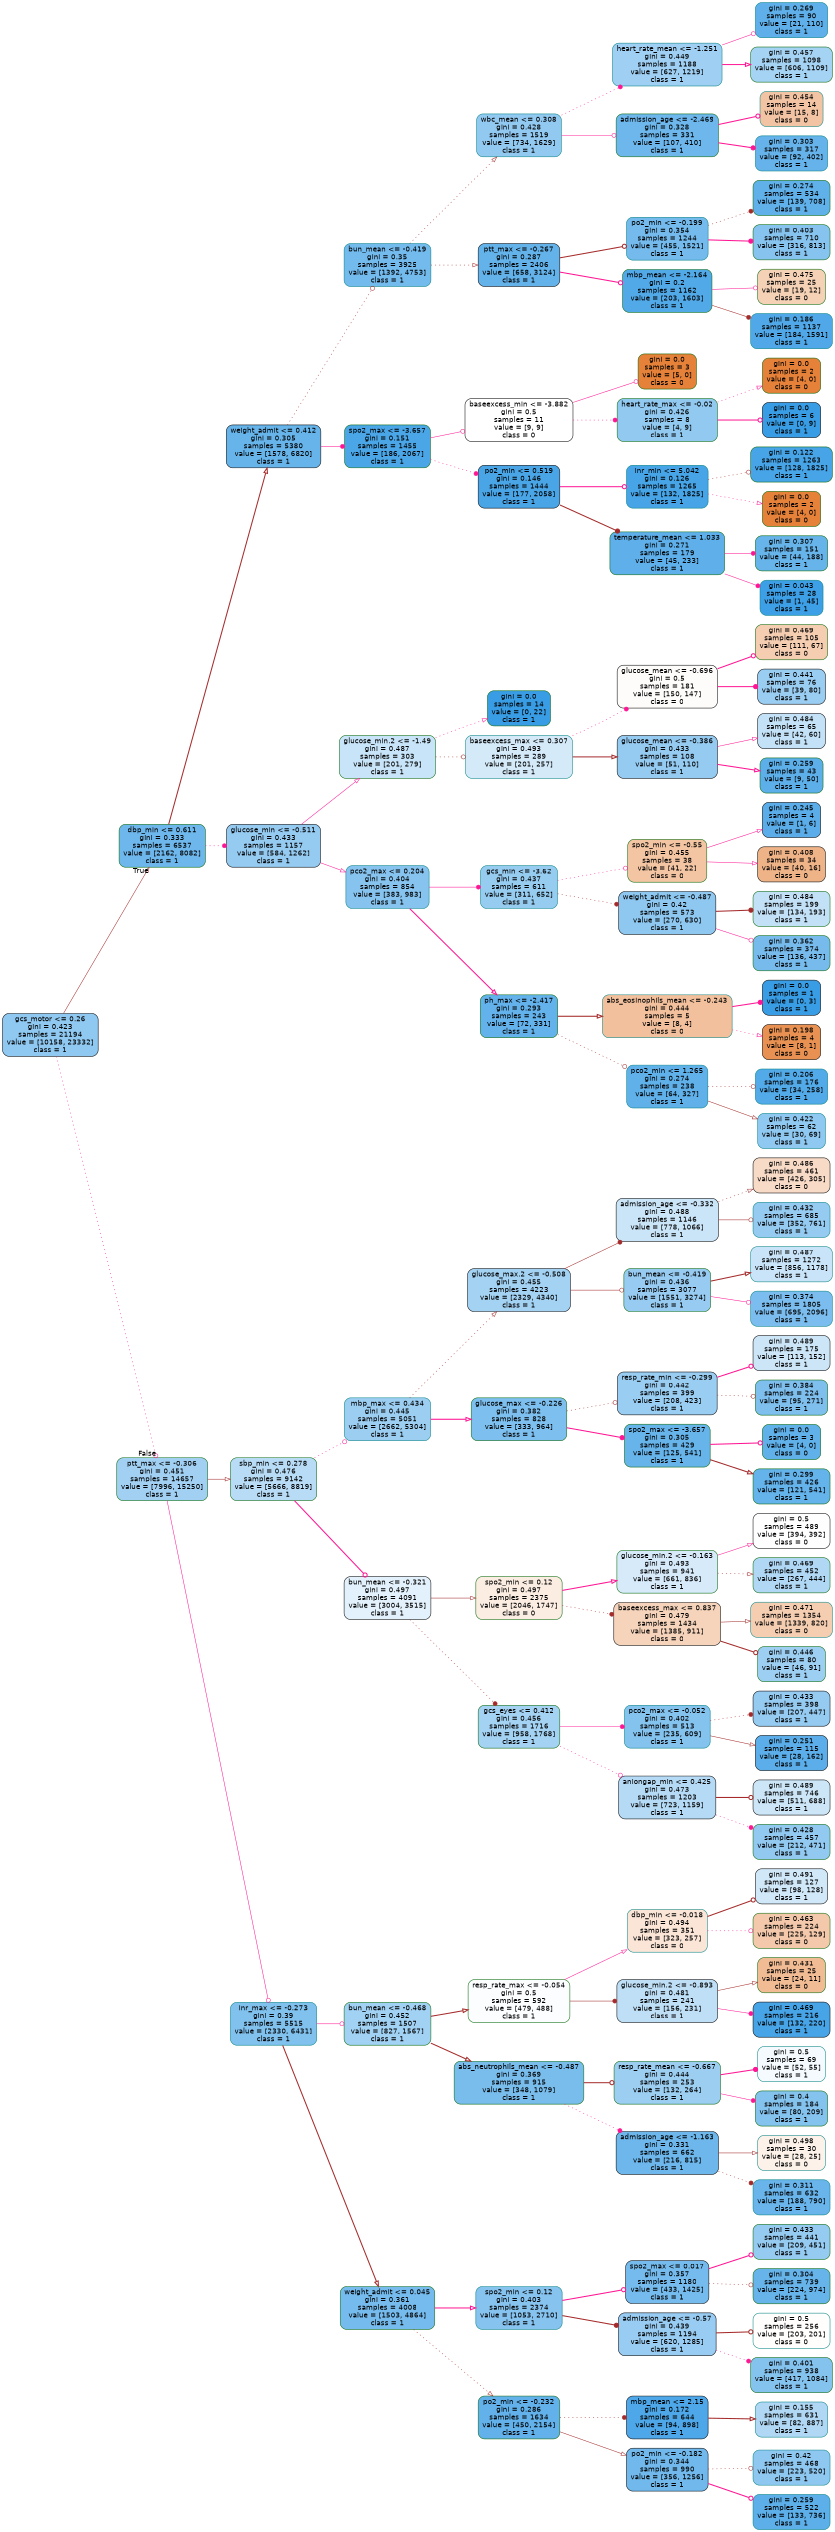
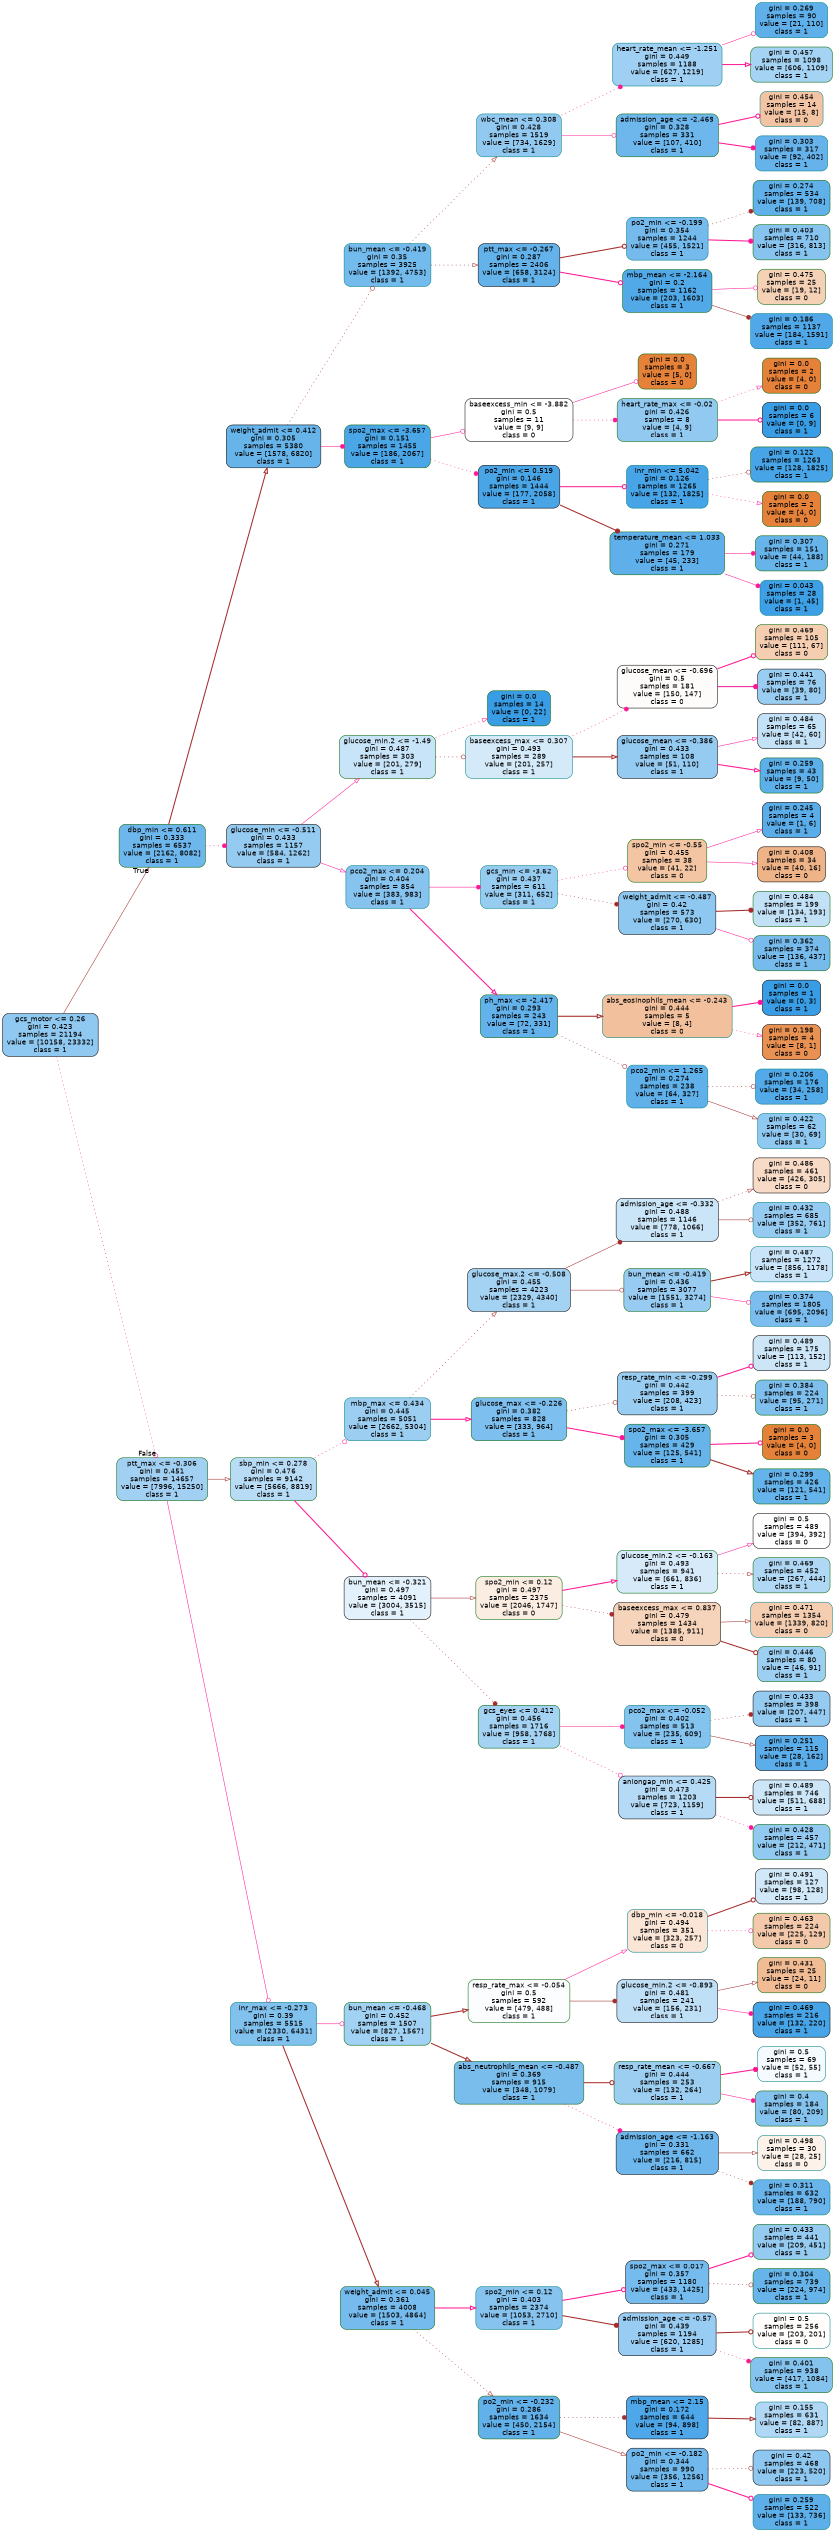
node "gini = 0.0 samples = 3 value = [4, 0] class = 0": fillcolor #60b0ea -> #e58139
node "gini = 0.42 samples = 468 value = [223, 520] class = 1": color teal -> black
